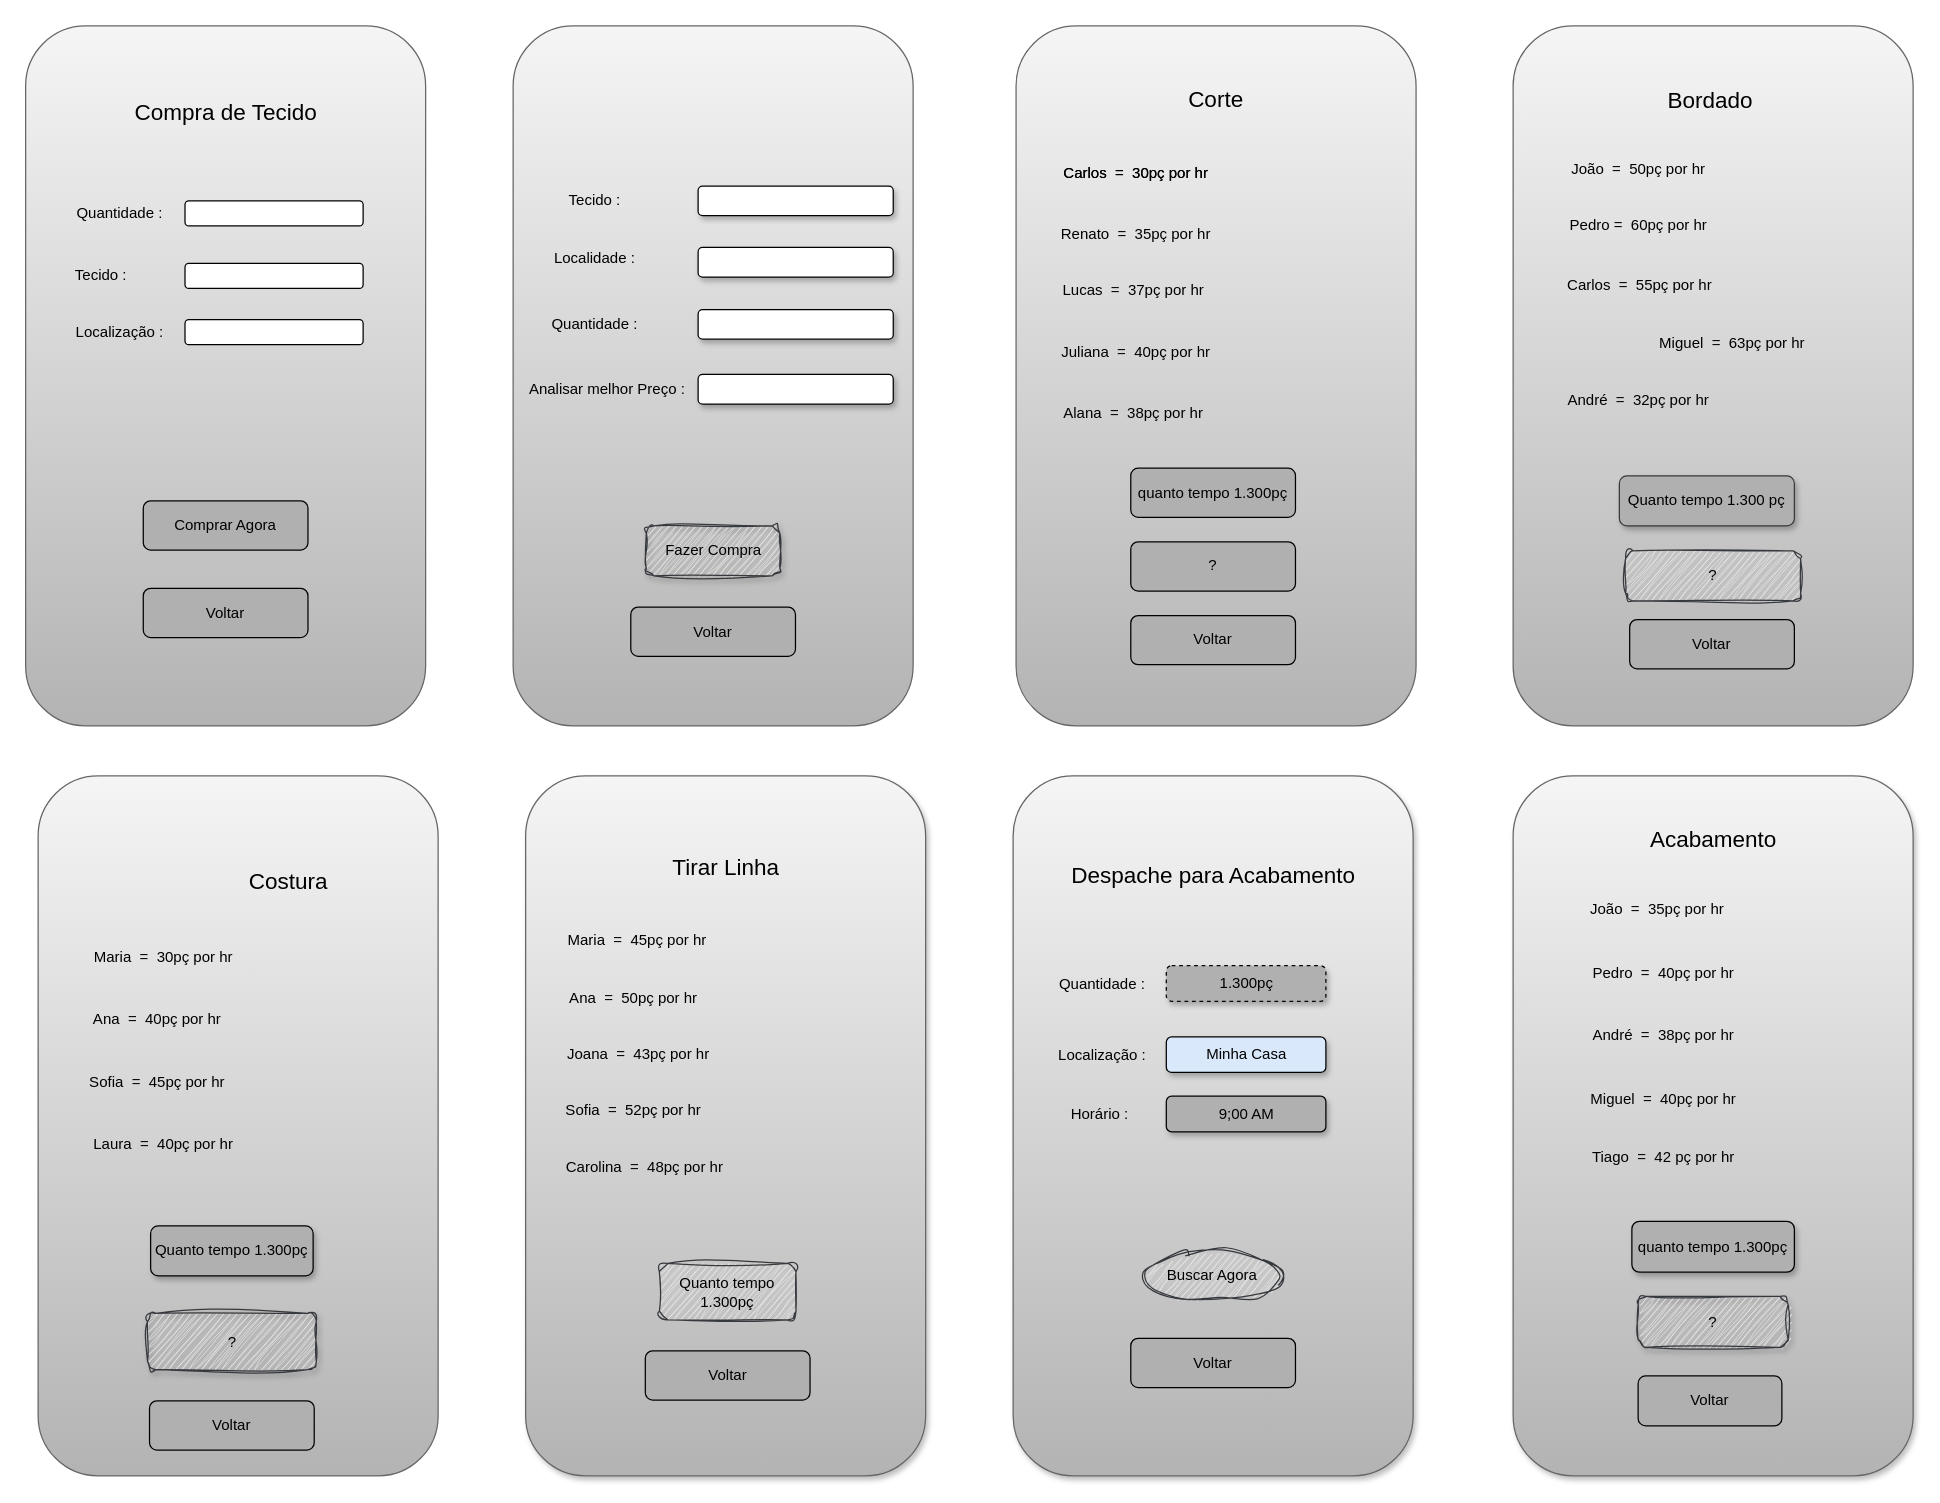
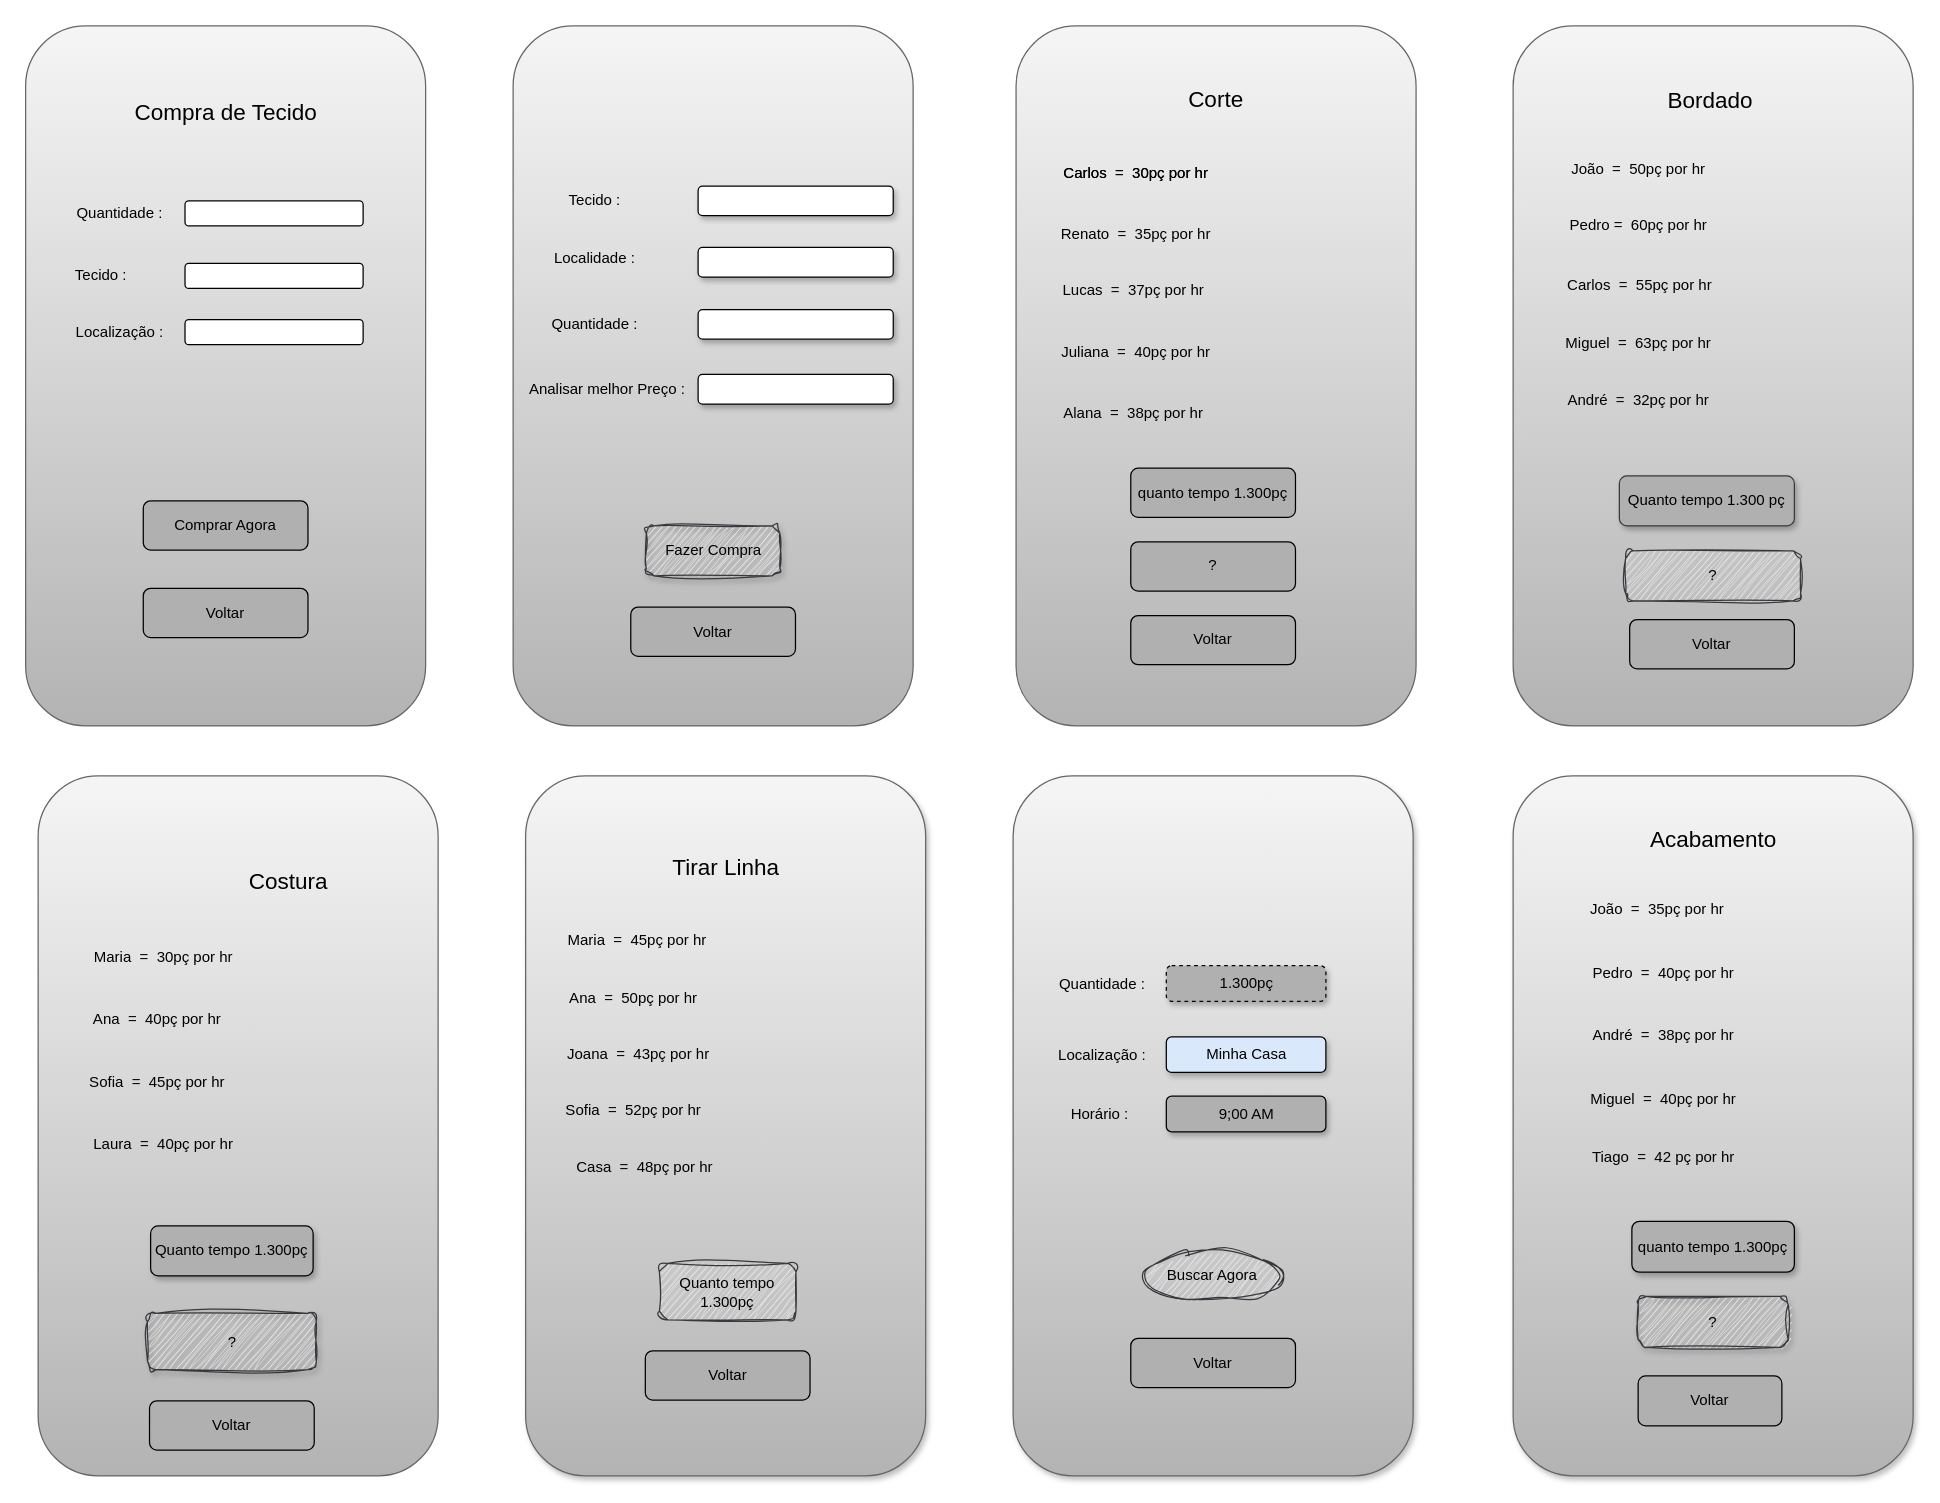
node "Miguel = 63pç por hr": moved (1732, 343) -> (1638, 343)
node "Despache para Acabamento": removed
node "Carolina = 48pç por hr": label "Carolina = 48pç por hr" -> "Casa = 48pç por hr"
